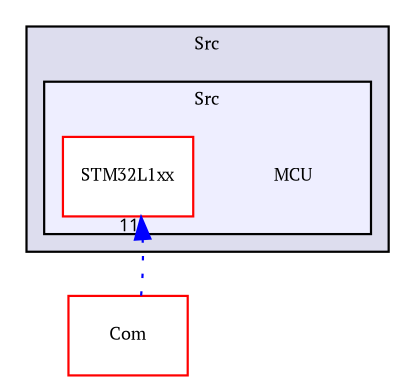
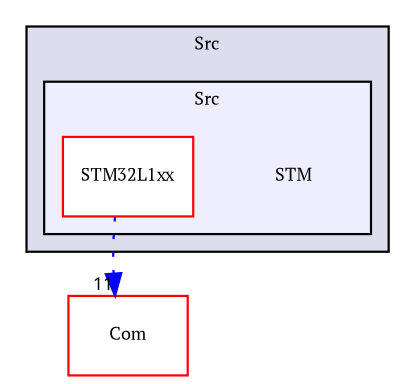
node "MCU": label "MCU" -> "STM"
edge "Com" -> "STM32L1xx": reversed
